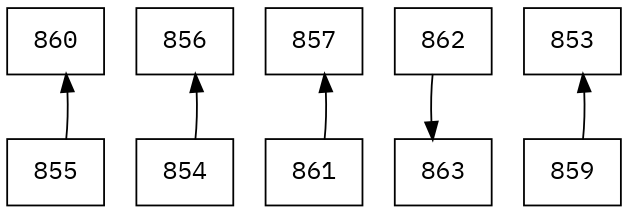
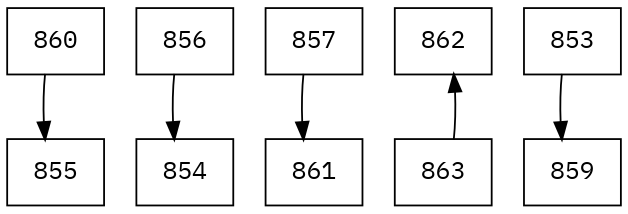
edge "862" -> "863": reversed
edge "855" -> "860": reversed
edge "854" -> "856": reversed
edge "861" -> "857": reversed
edge "859" -> "853": reversed
